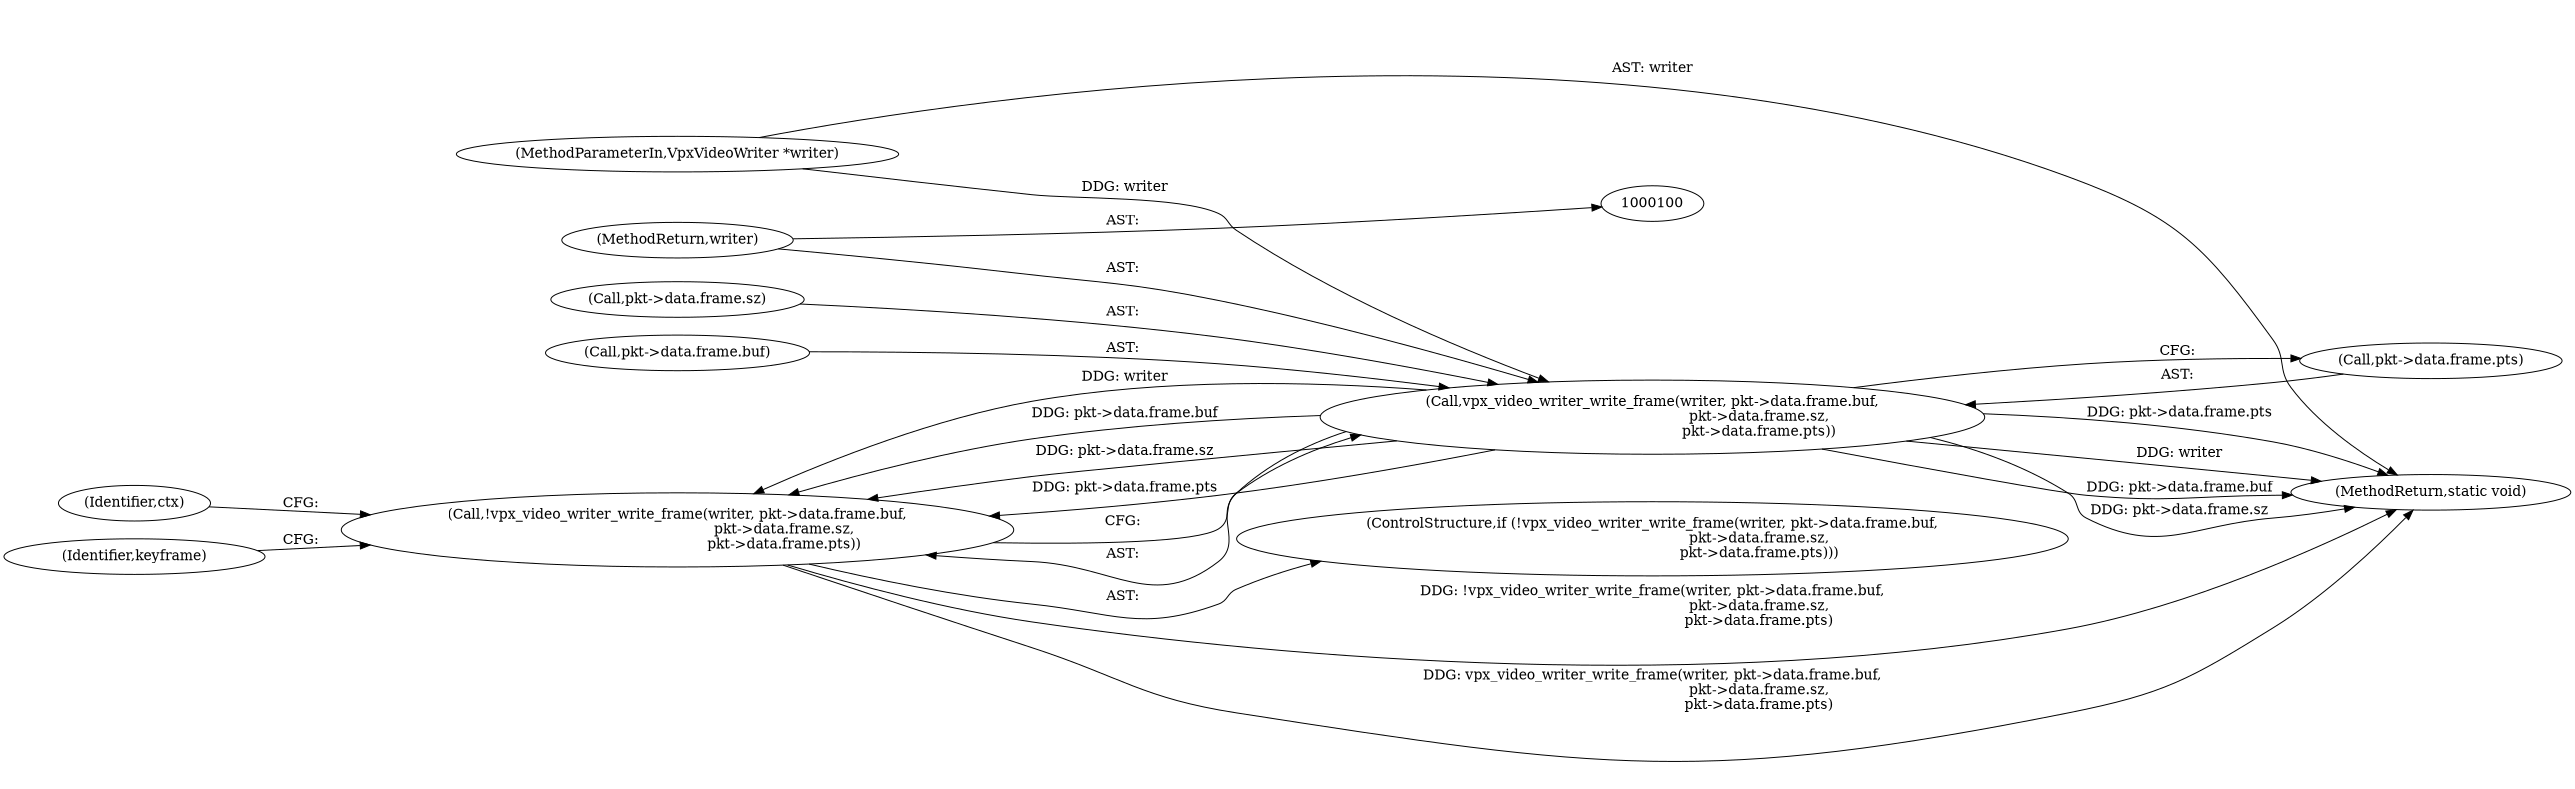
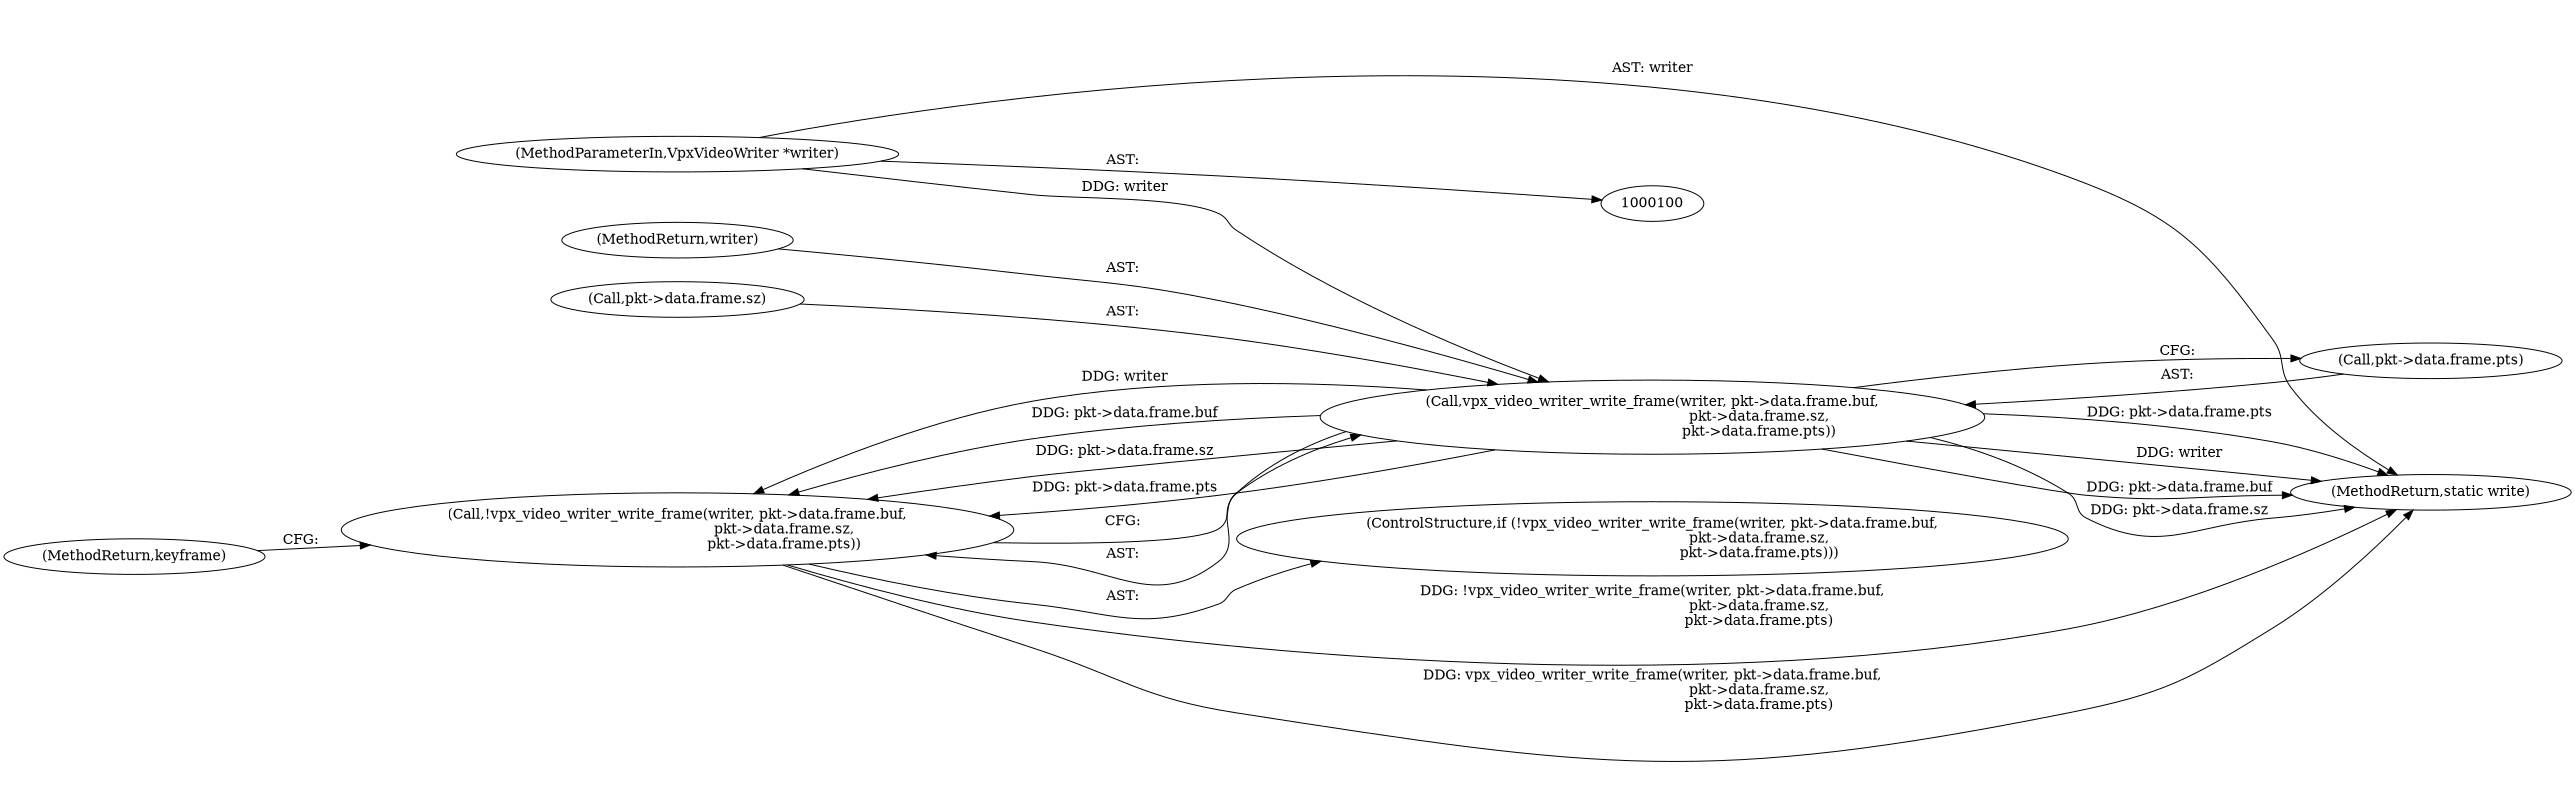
edge "(MethodReturn,writer)" -> "1000100": now "(MethodParameterIn,VpxVideoWriter *writer)" -> "1000100"
node "(Call,pkt->data.frame.buf)": removed
node "(MethodReturn,static void)": label "(MethodReturn,static void)" -> "(MethodReturn,static write)"
node "(Identifier,ctx)": removed
node "(Identifier,keyframe)": label "(Identifier,keyframe)" -> "(MethodReturn,keyframe)"
